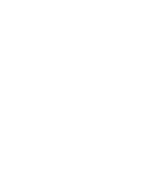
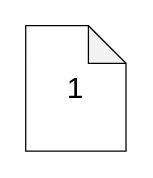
node "1": added
